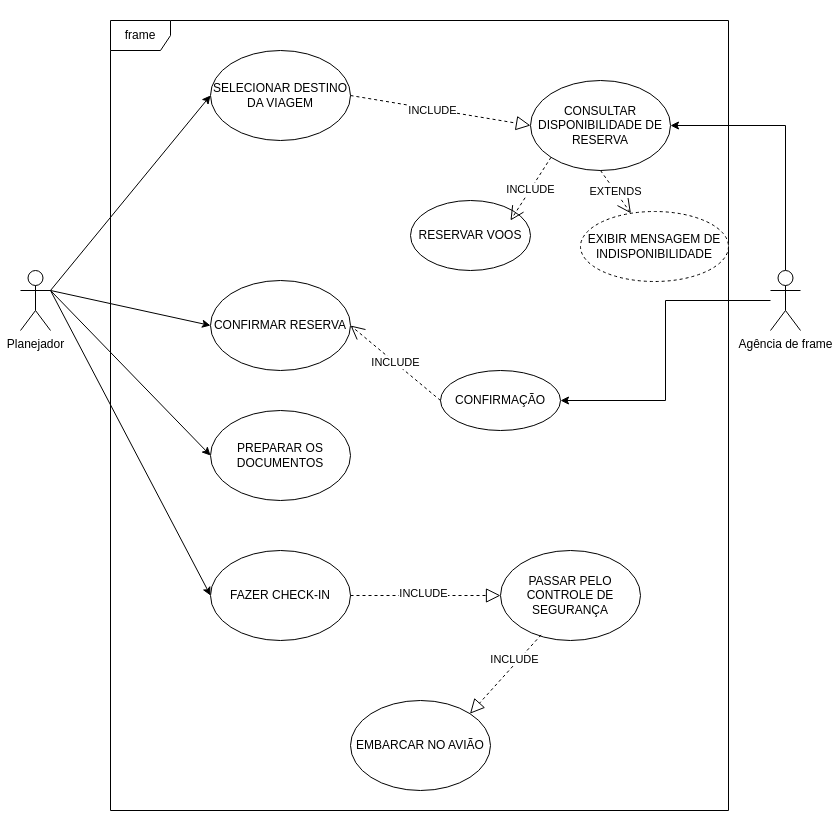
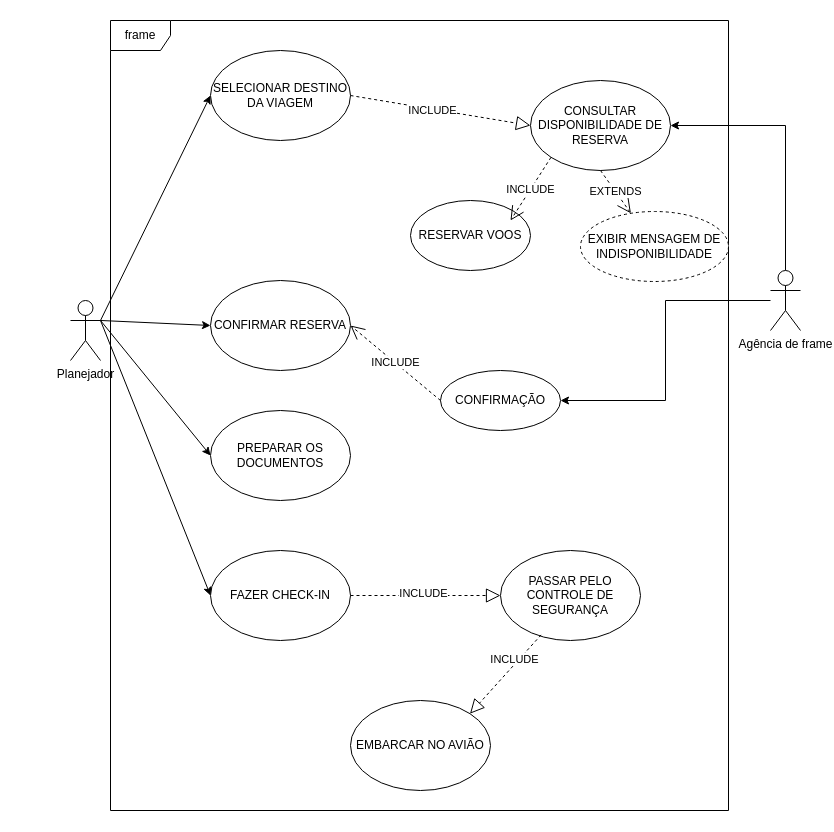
node "Planejador": moved (36, 301) -> (86, 331)
